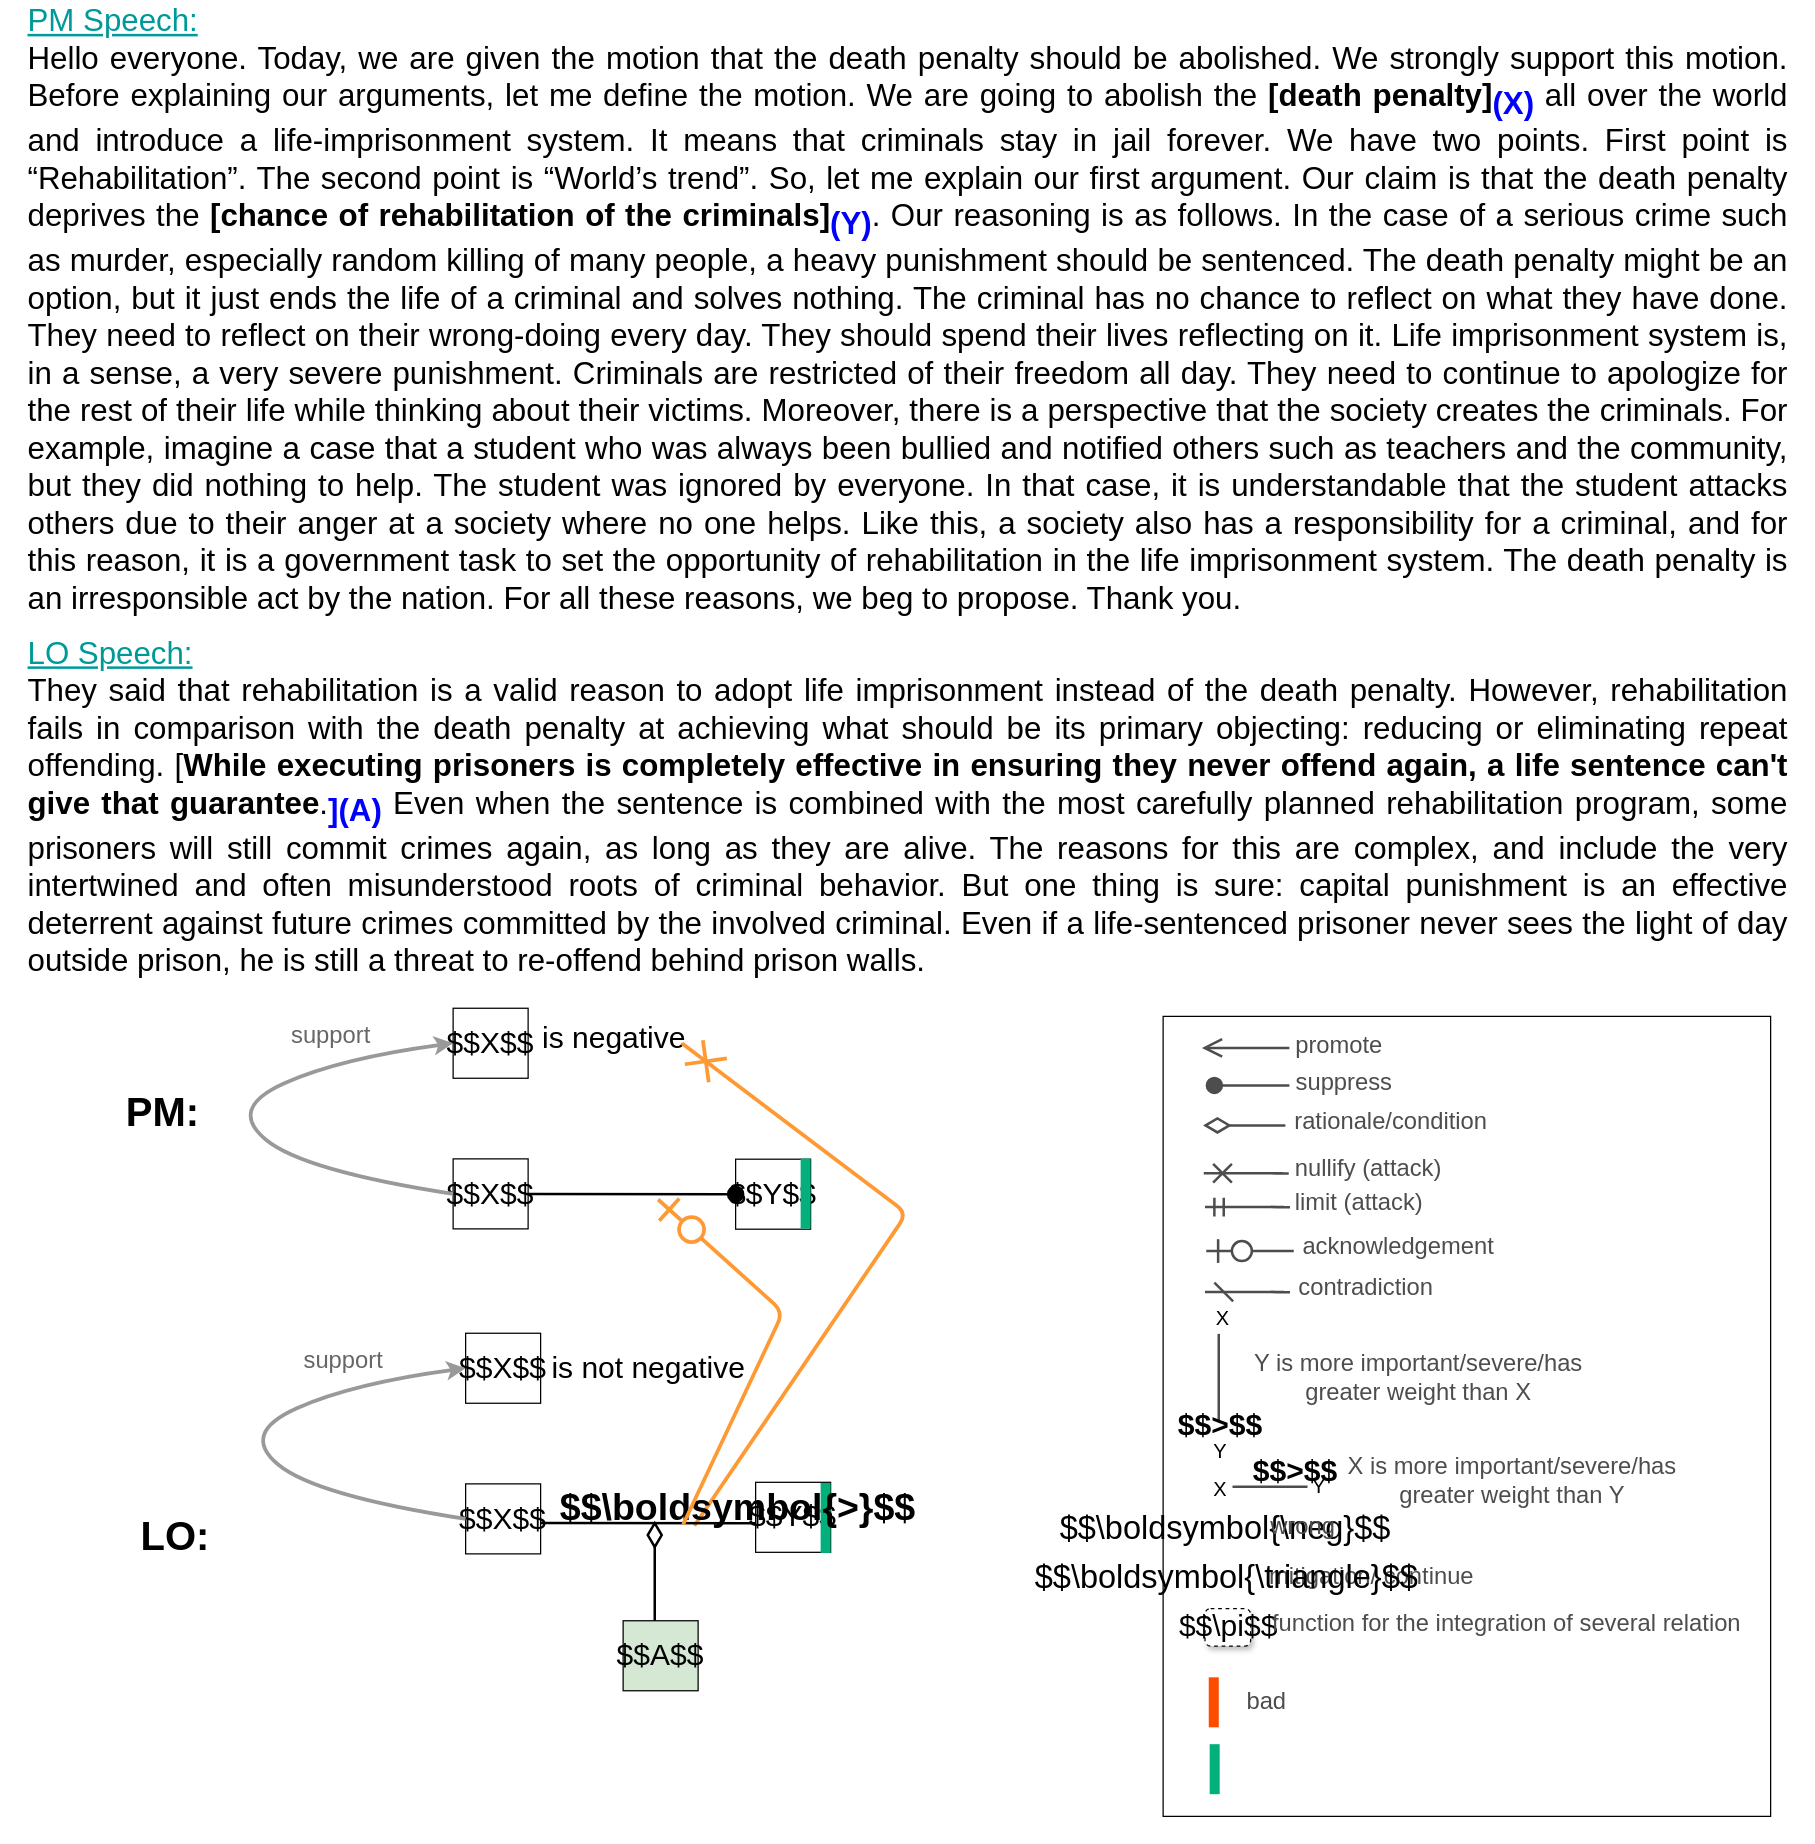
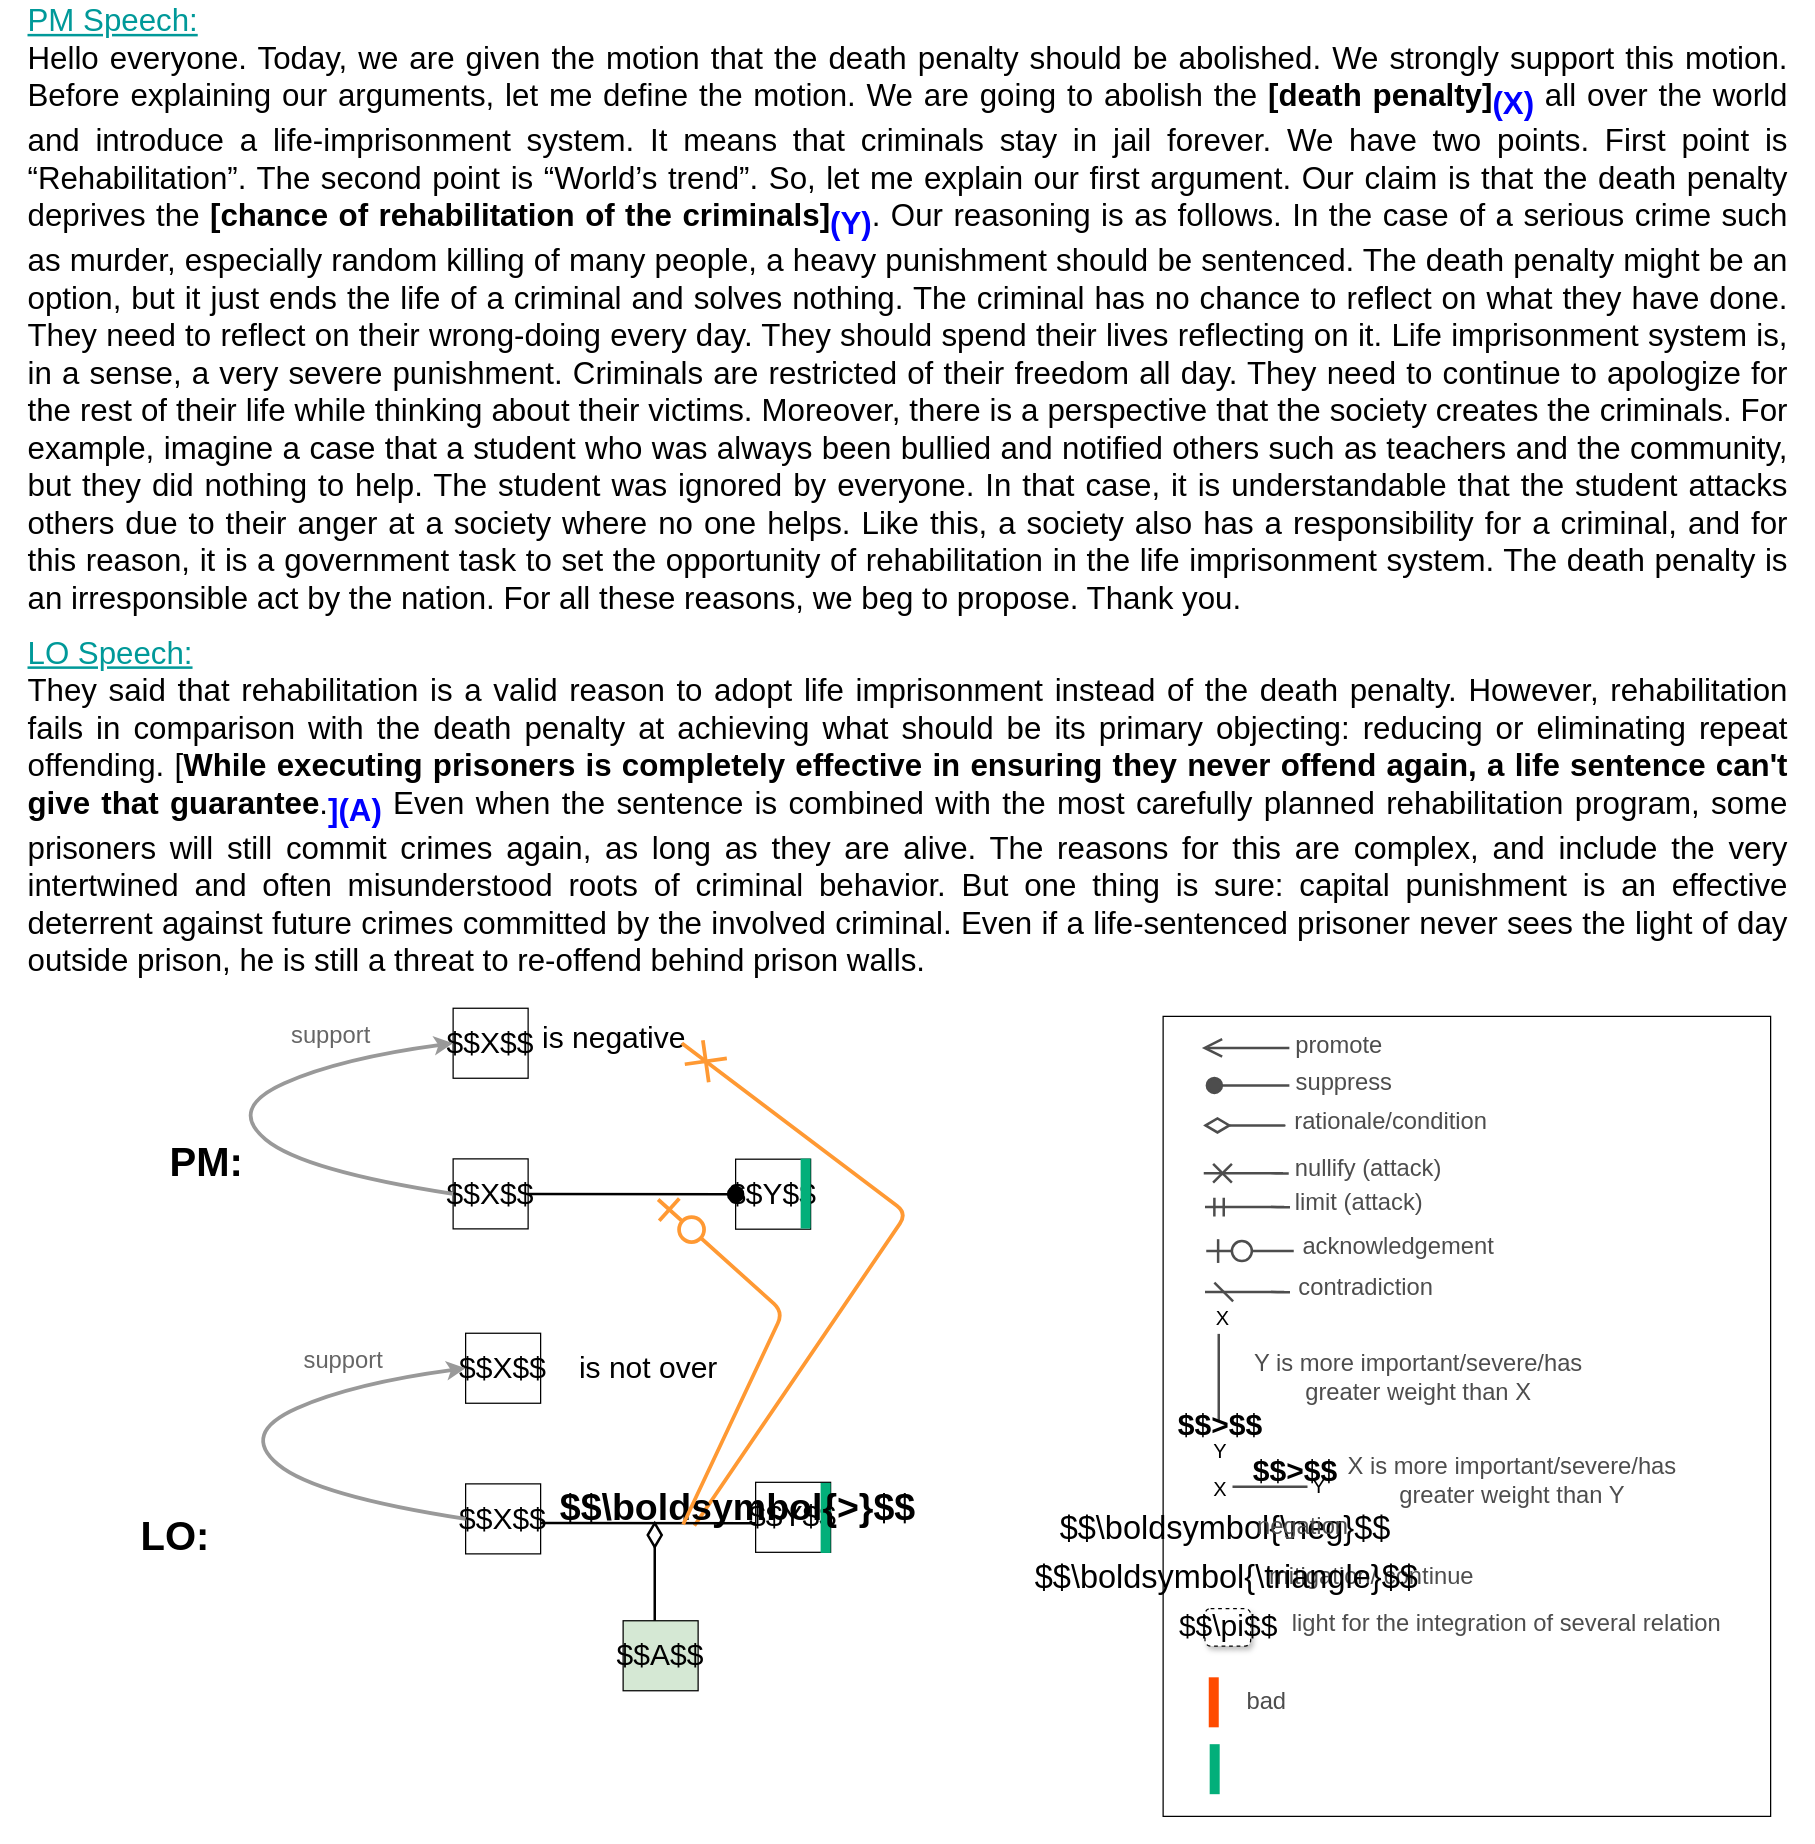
node "PM:": moved (163, 1113) -> (207, 1163)
node "is not negative": label "is not negative" -> "is not over"
node "wrong": label "wrong" -> "negation"
node "function for the integration of several relation": label "function for the integration of several relation" -> "light for the integration of several relation"
